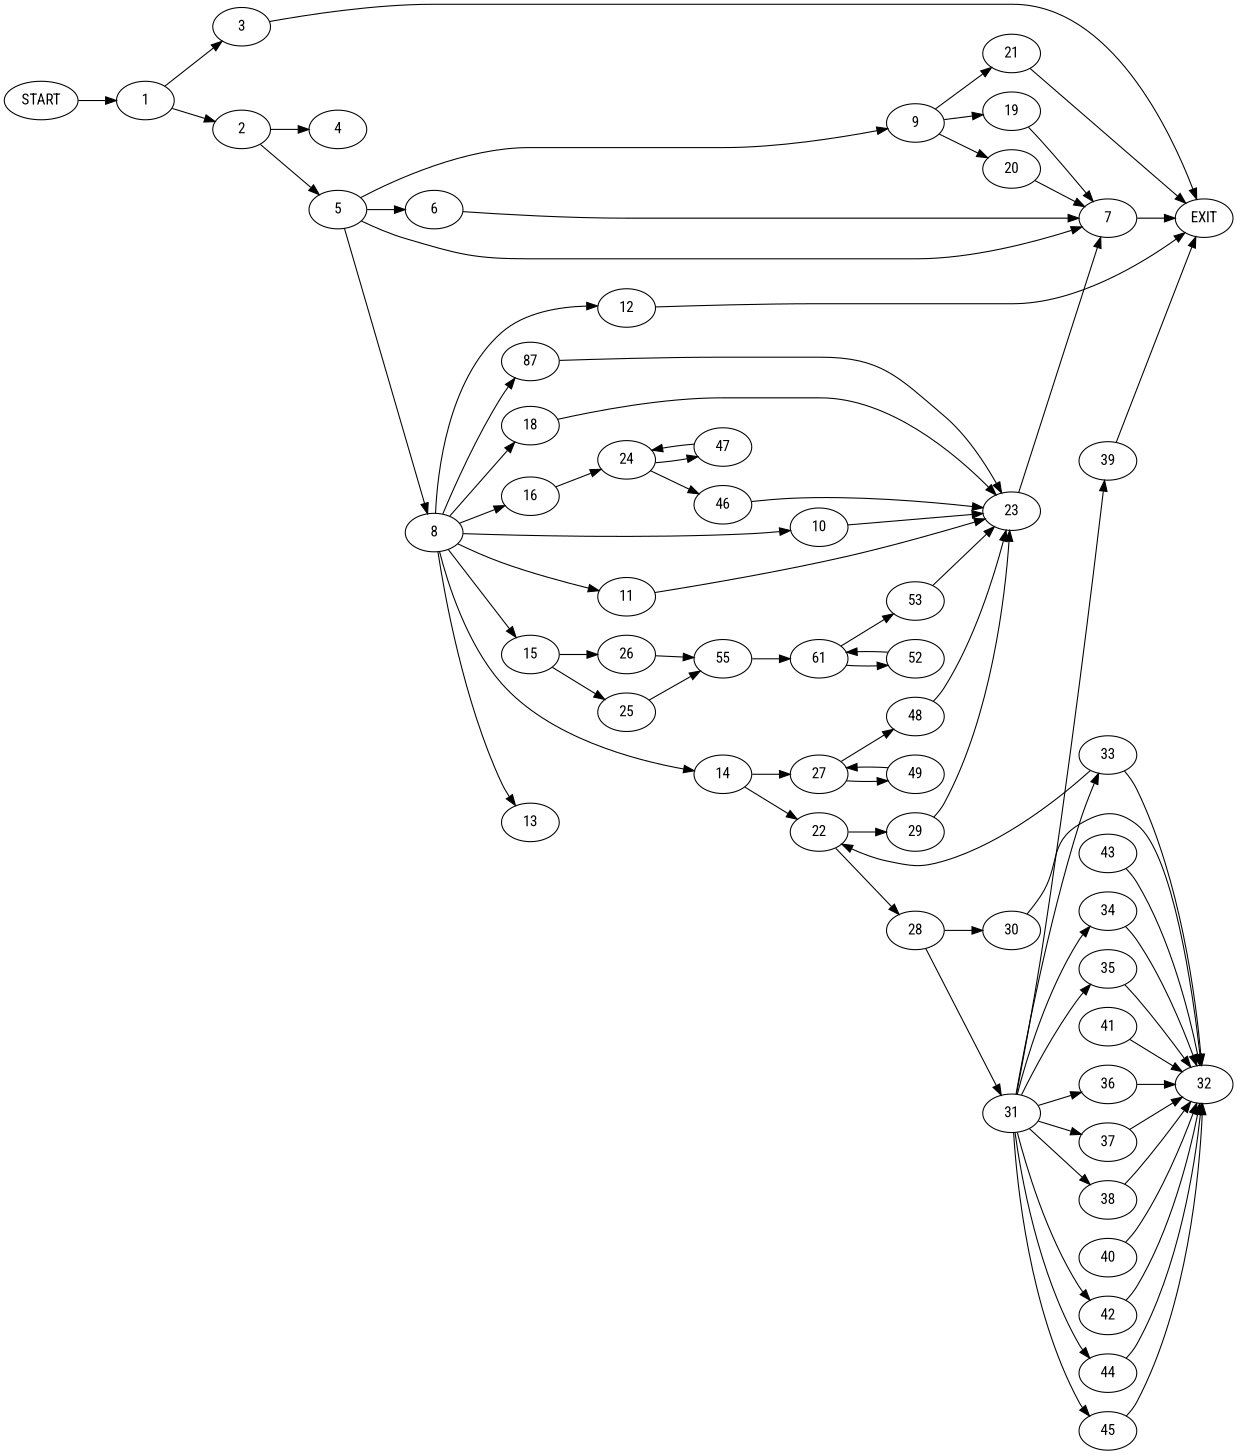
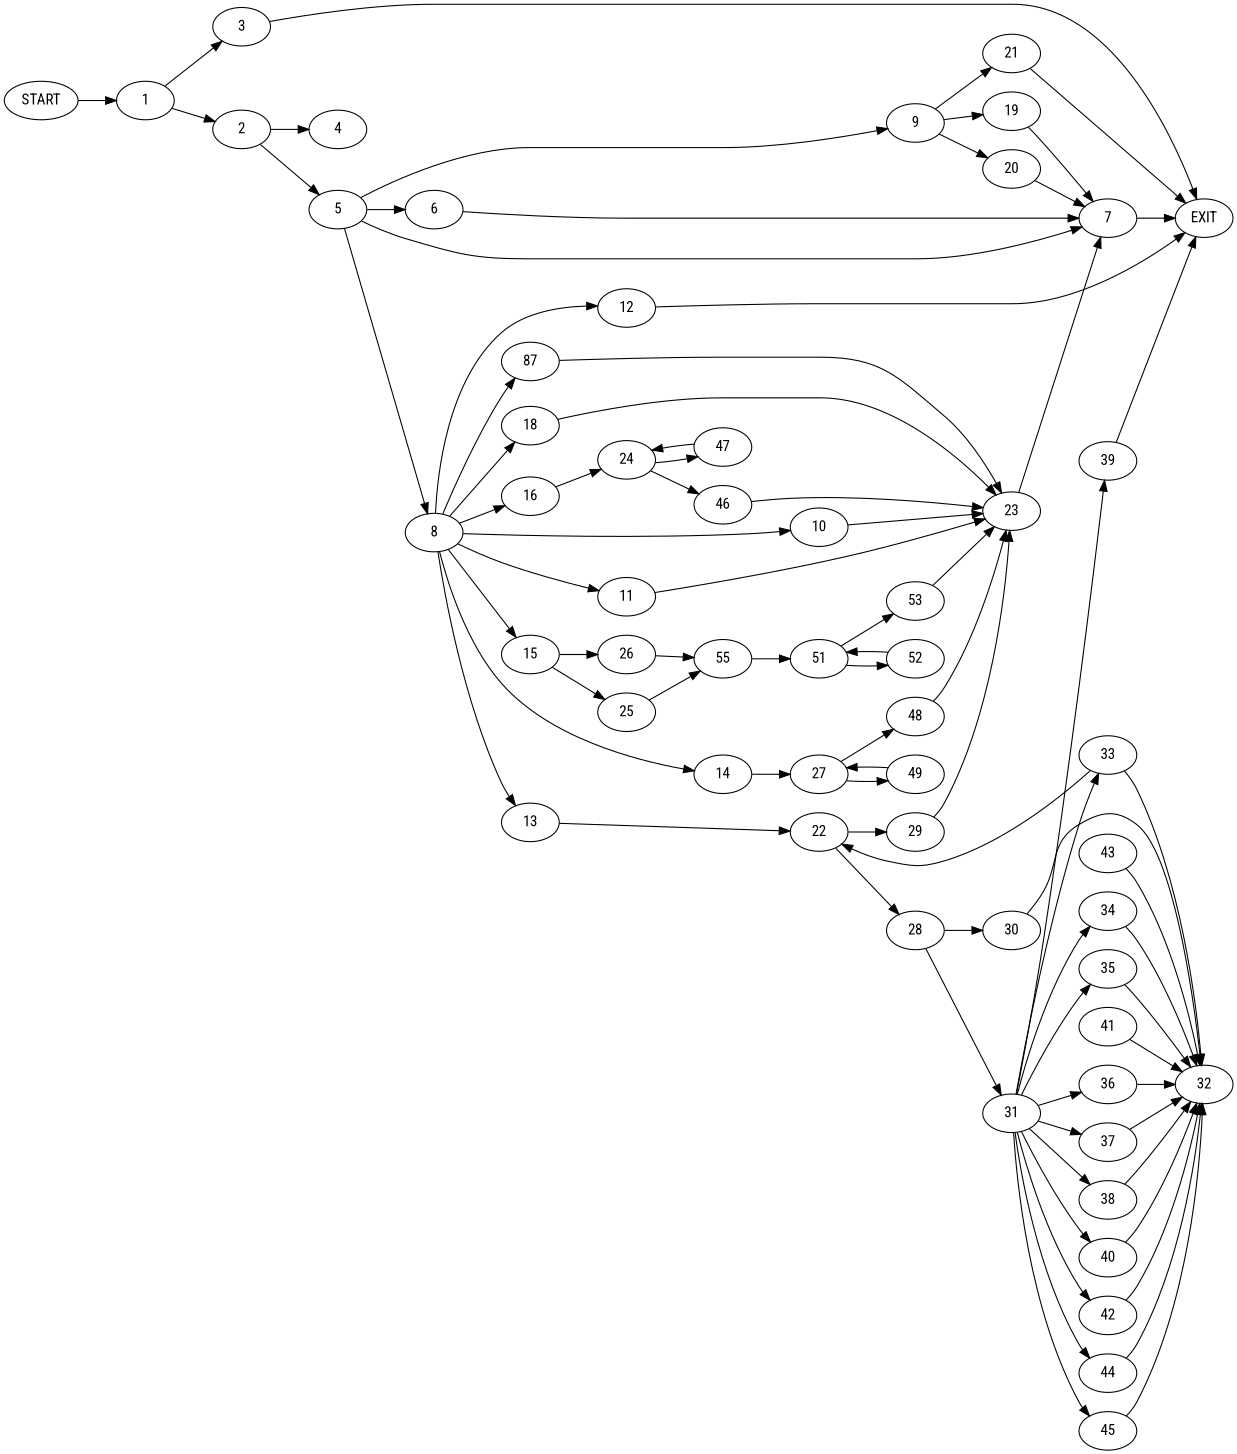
node "61": label "61" -> "51"
edge "14" -> "22": now "13" -> "22"
edge "31" -> "40": added
